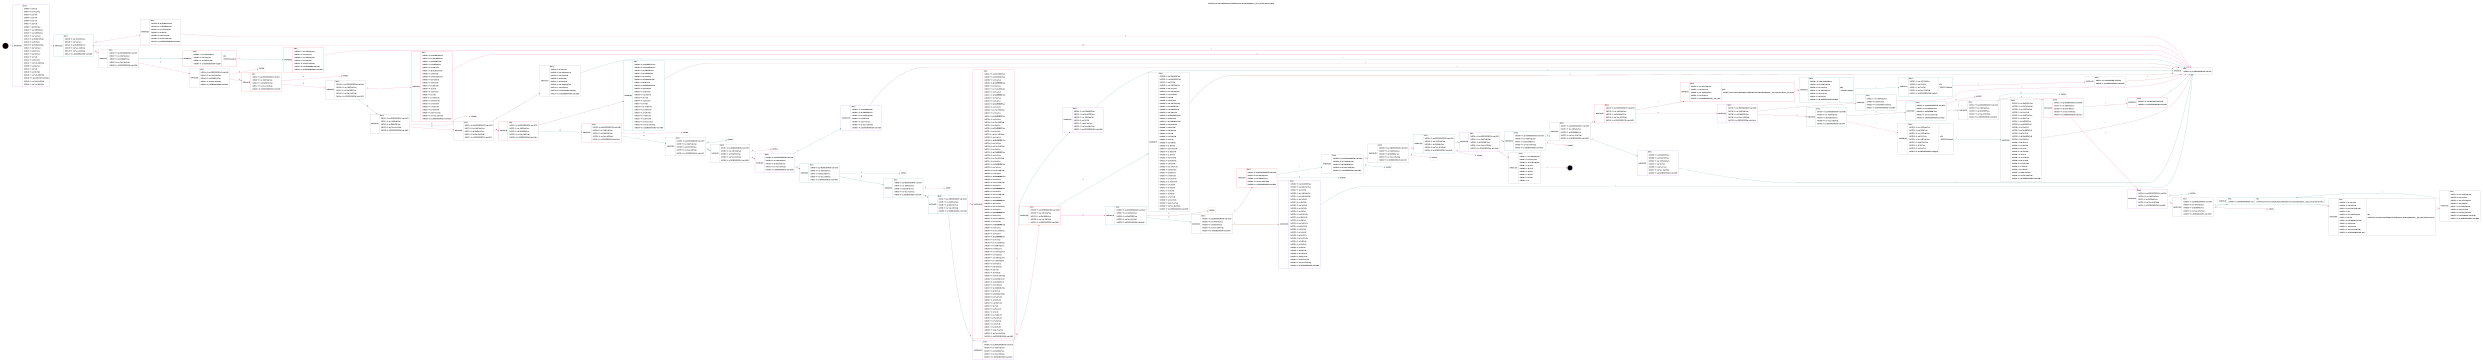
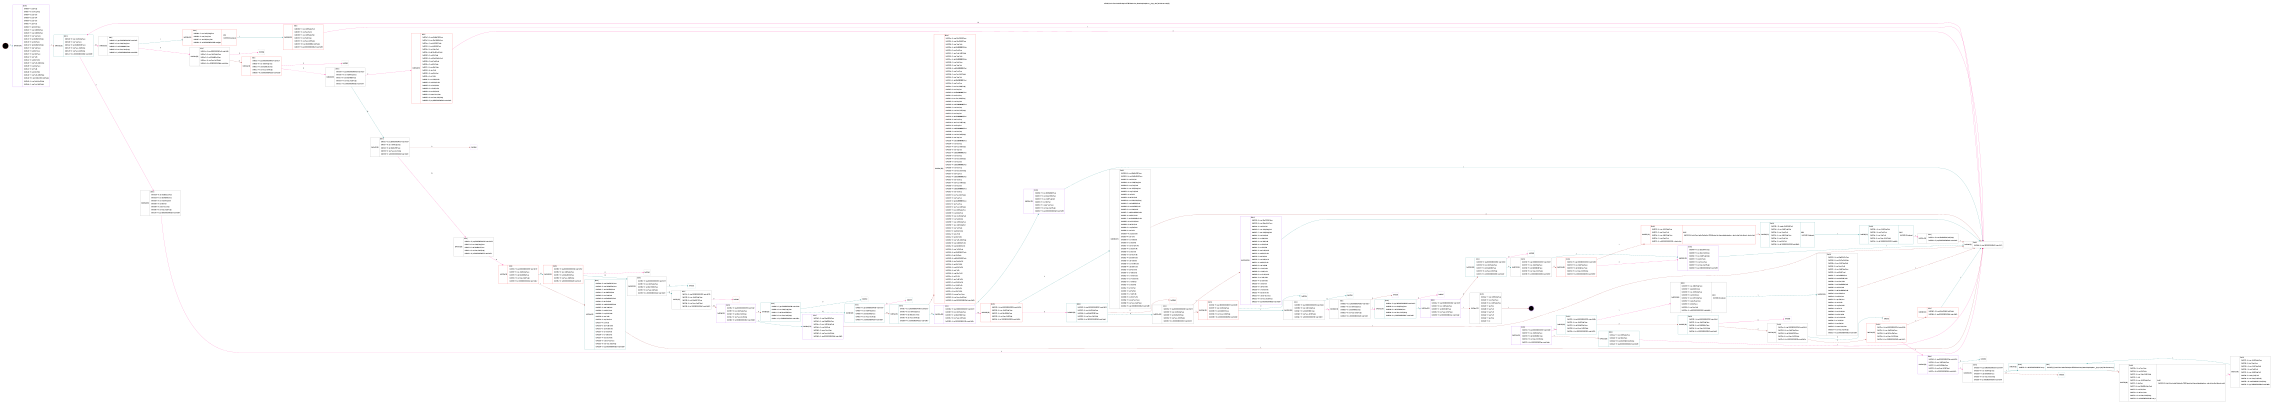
node "0x402761 [34]": removed
edge "0x40213e [28]" -> "0x40215a [28]": now "0x40213e [28]" -> "0x402484 [30]"
